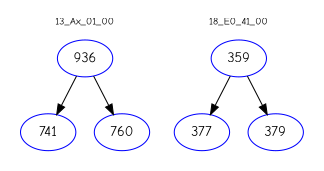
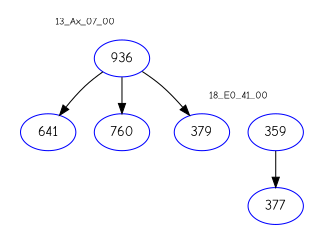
cluster "13_Ax_01_00": label "13_Ax_01_00" -> "13_Ax_07_00"
edge "359" -> "379": now "936" -> "379"
node "741": label "741" -> "641"
